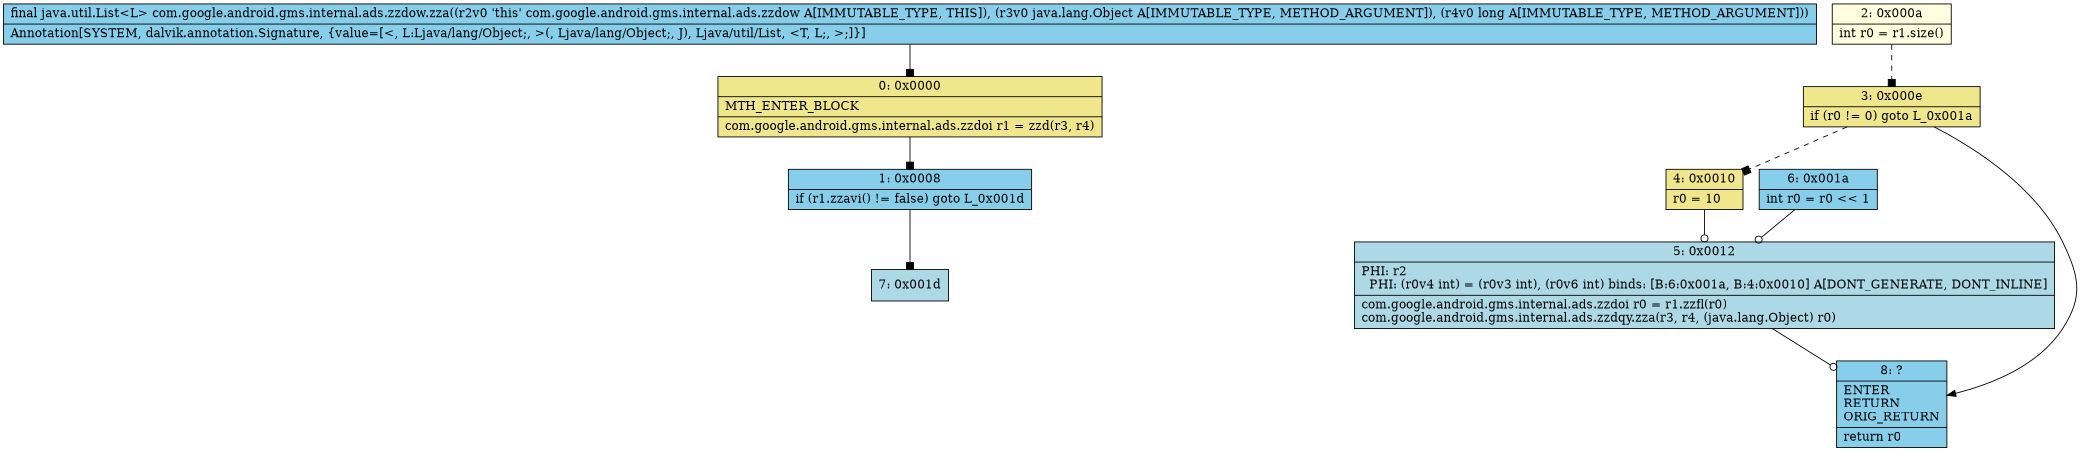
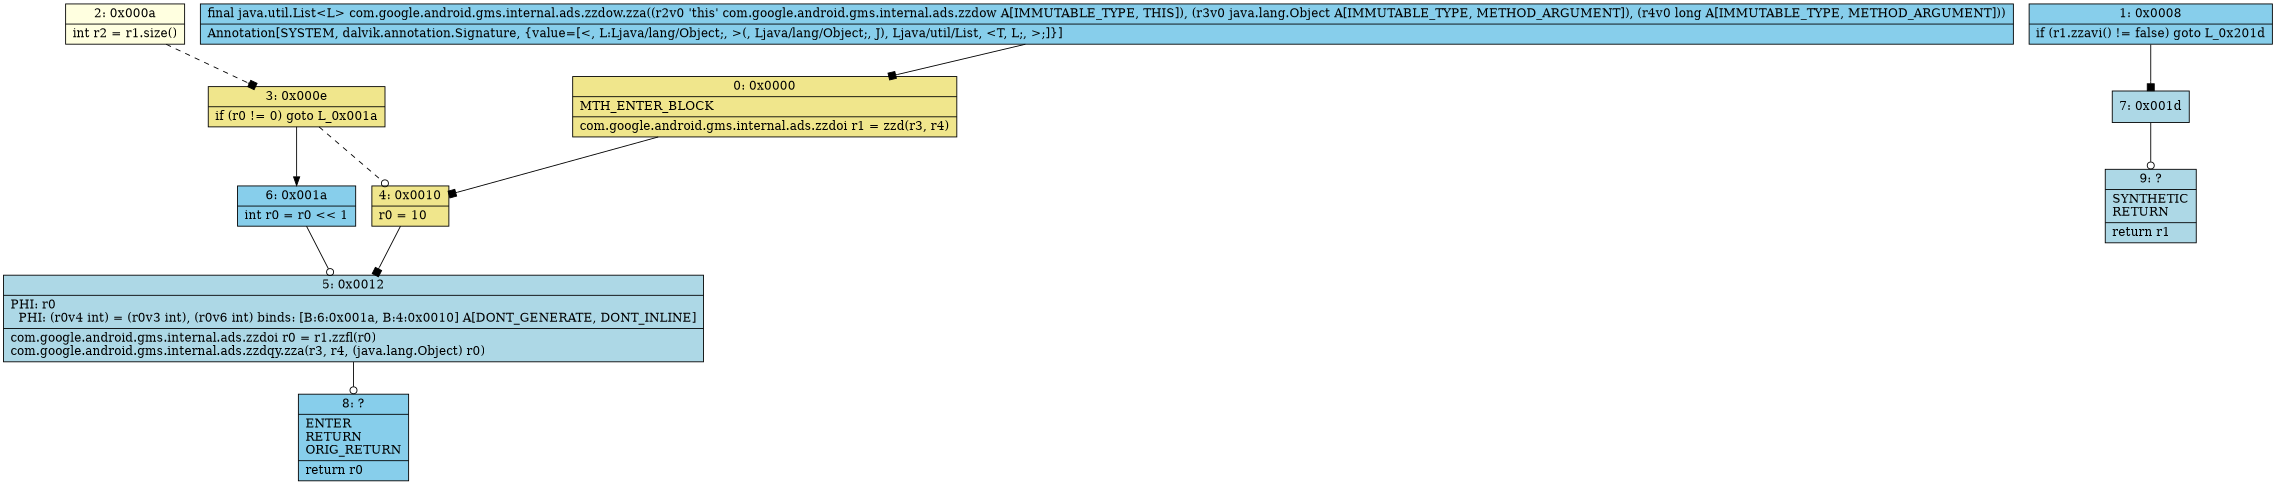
node "2: 0x000a": text "int r0 = r1.size()" -> "int r2 = r1.size()"
edge "3: 0x000e" -> "4: 0x0010": arrowhead box -> odot
edge "0: 0x0000" -> "1: 0x0008": now "0: 0x0000" -> "4: 0x0010"
node "1: 0x0008": text "if (r1.zzavi() != false) goto L_0x001d" -> "if (r1.zzavi() != false) goto L_0x201d"
node "9: ?": added
edge "4: 0x0010" -> "5: 0x0012": arrowhead odot -> box
edge "3: 0x000e" -> "8: ?": now "3: 0x000e" -> "6: 0x001a"
node "5: 0x0012": text "PHI: r2" -> "PHI: r0"
